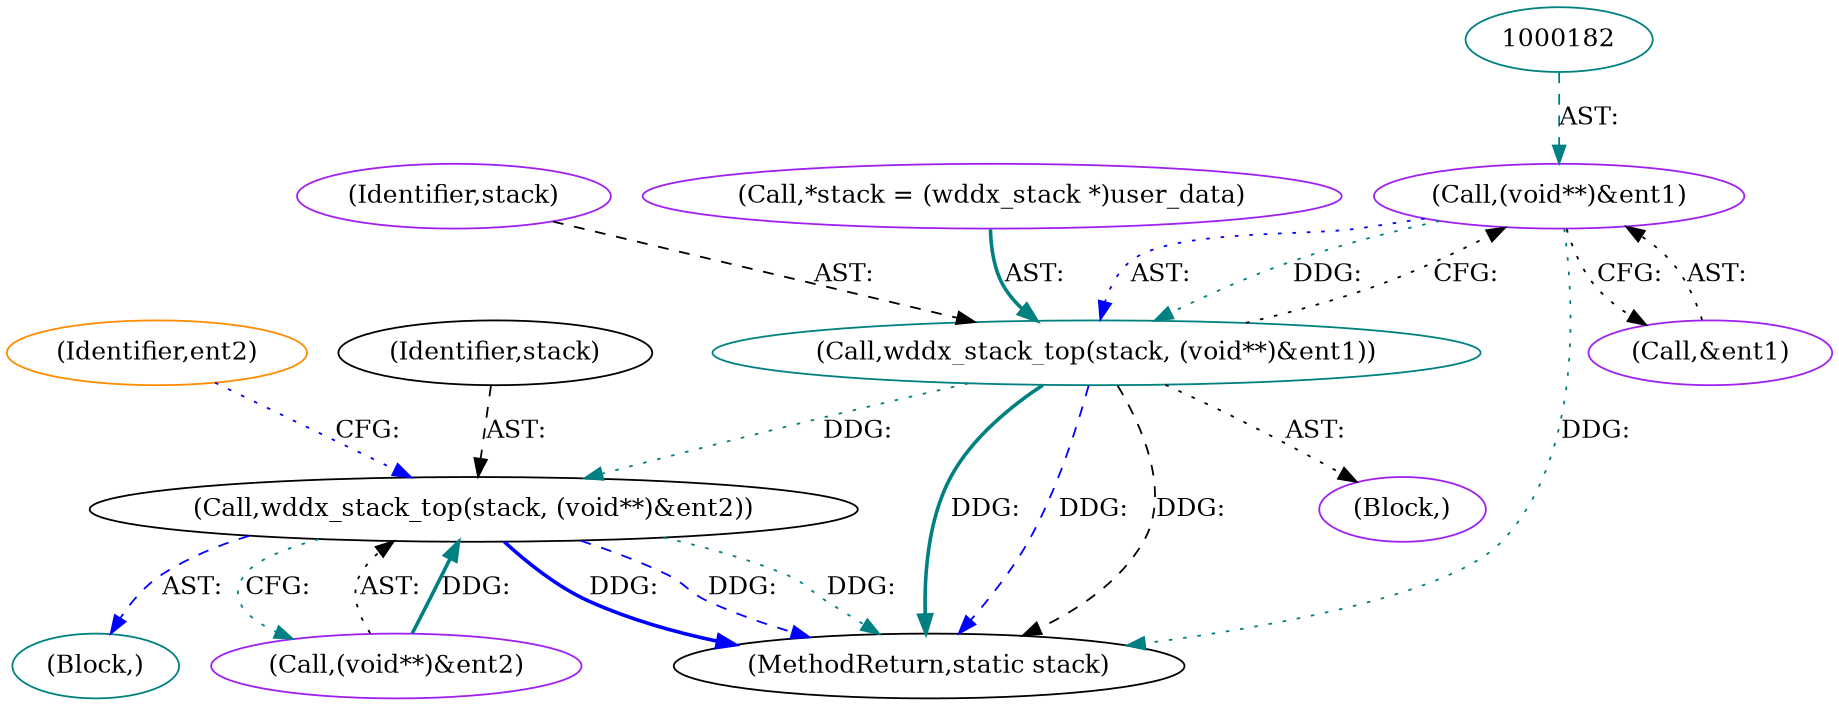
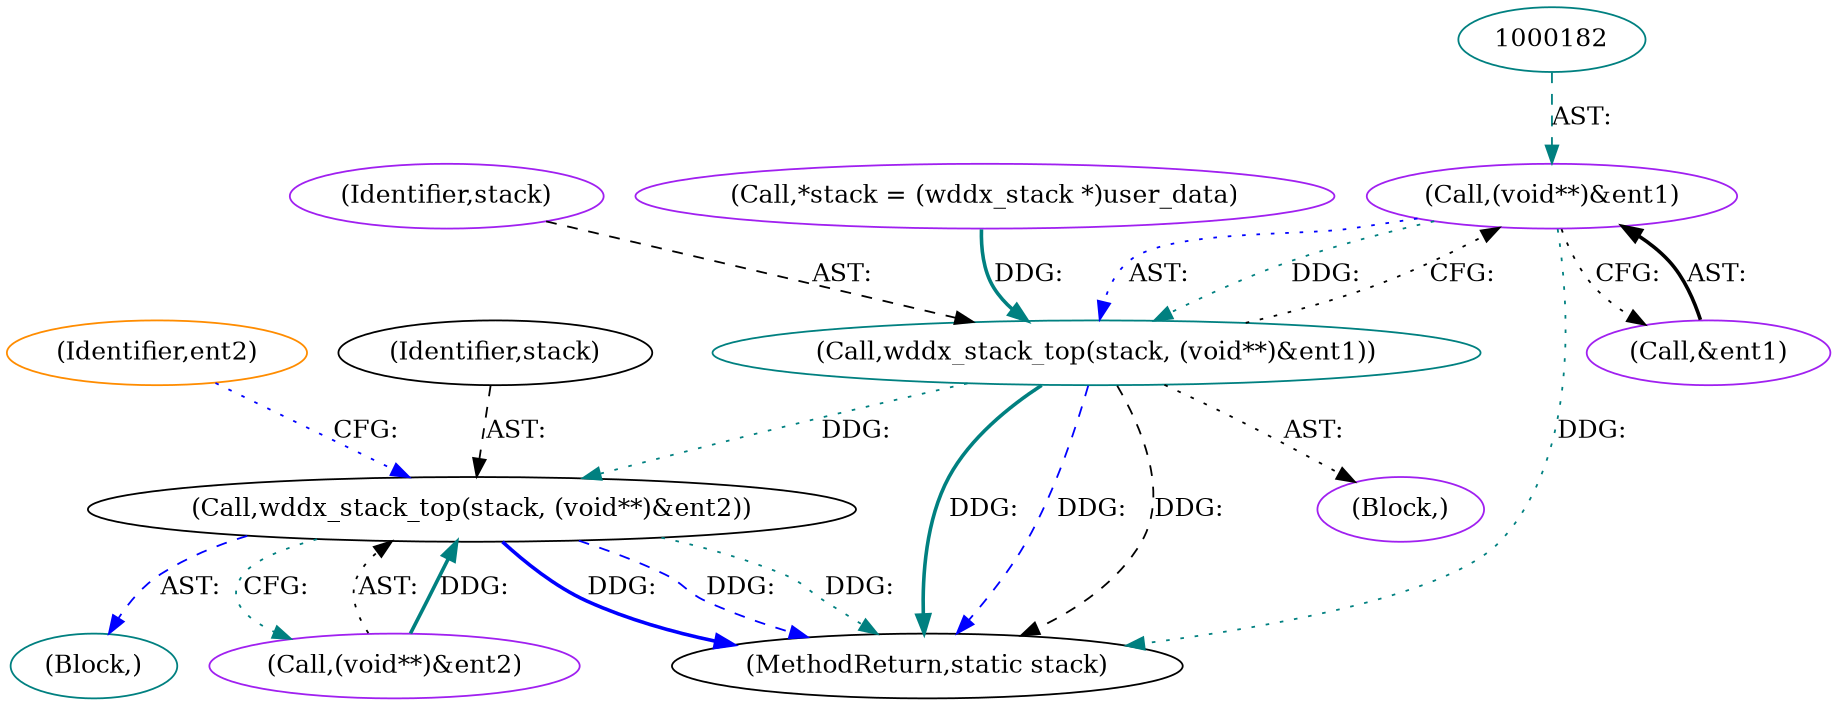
edge "(Call,&ent1)" -> "(Call,(void**)&ent1)": style dotted -> bold
edge "(Call,*stack = (wddx_stack *)user_data)" -> "(Call,wddx_stack_top(stack, (void**)&ent1))": label "AST: " -> "DDG: "
